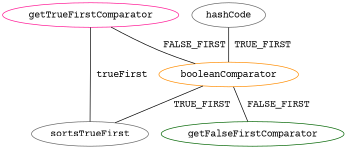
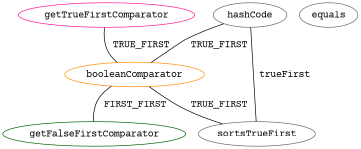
node "equals": added
edge "getTrueFirstComparator" -- "booleanComparator": label " FALSE_FIRST" -> " TRUE_FIRST"
edge "getTrueFirstComparator" -- "sortsTrueFirst": now "hashCode" -- "sortsTrueFirst"
edge "booleanComparator" -- "getFalseFirstComparator": label " FALSE_FIRST" -> " FIRST_FIRST"
